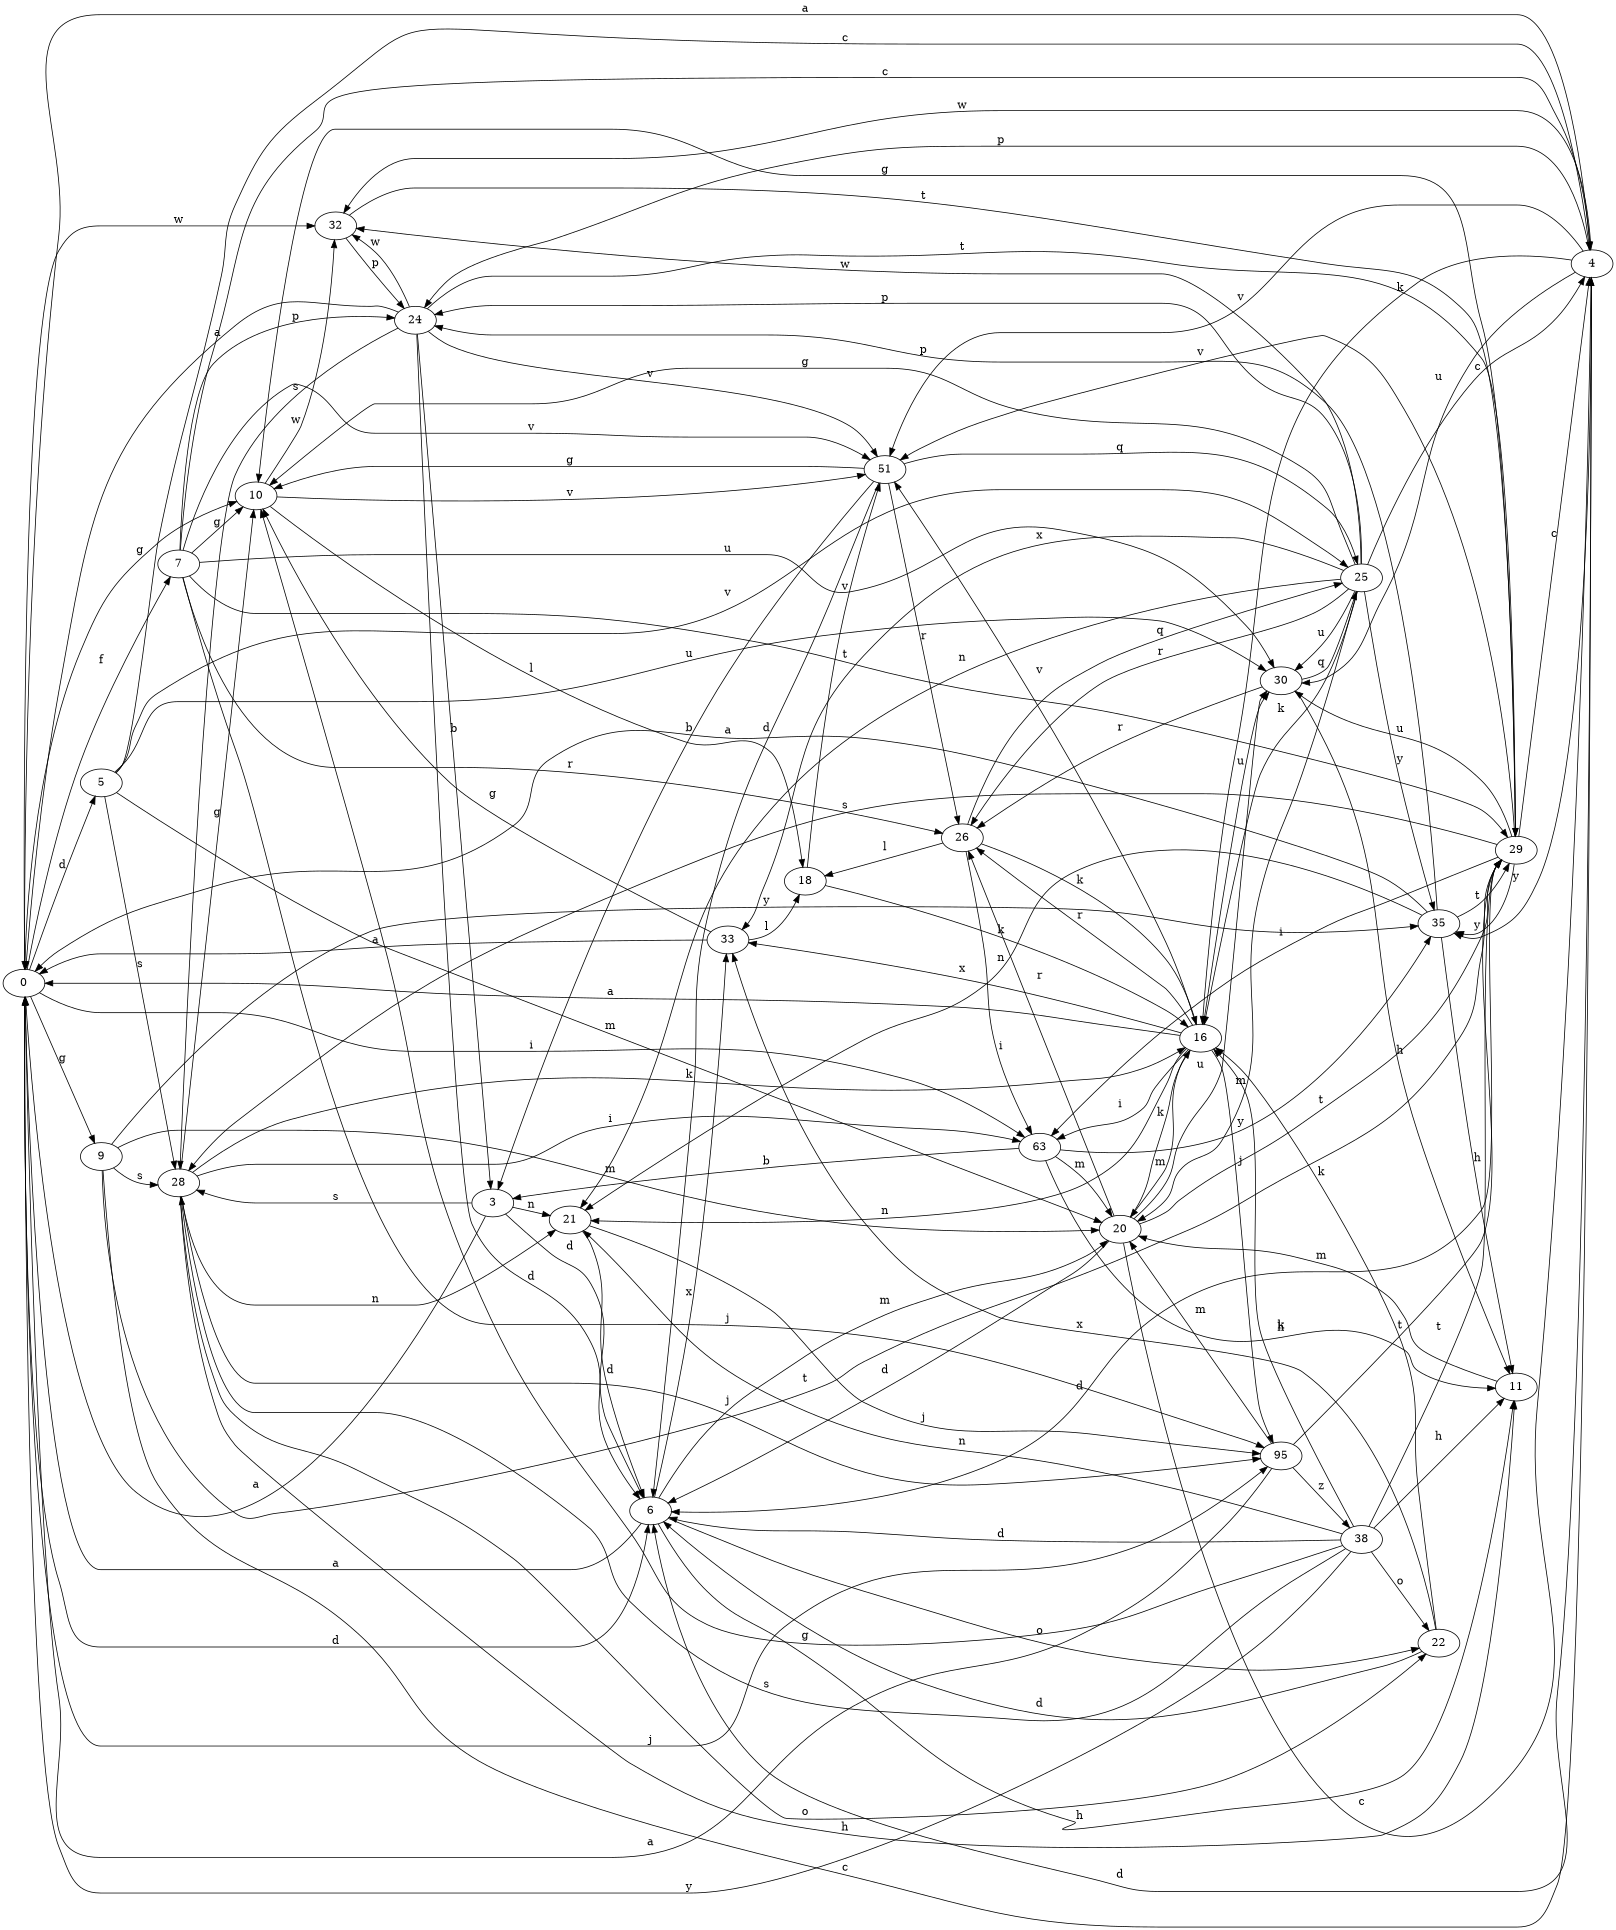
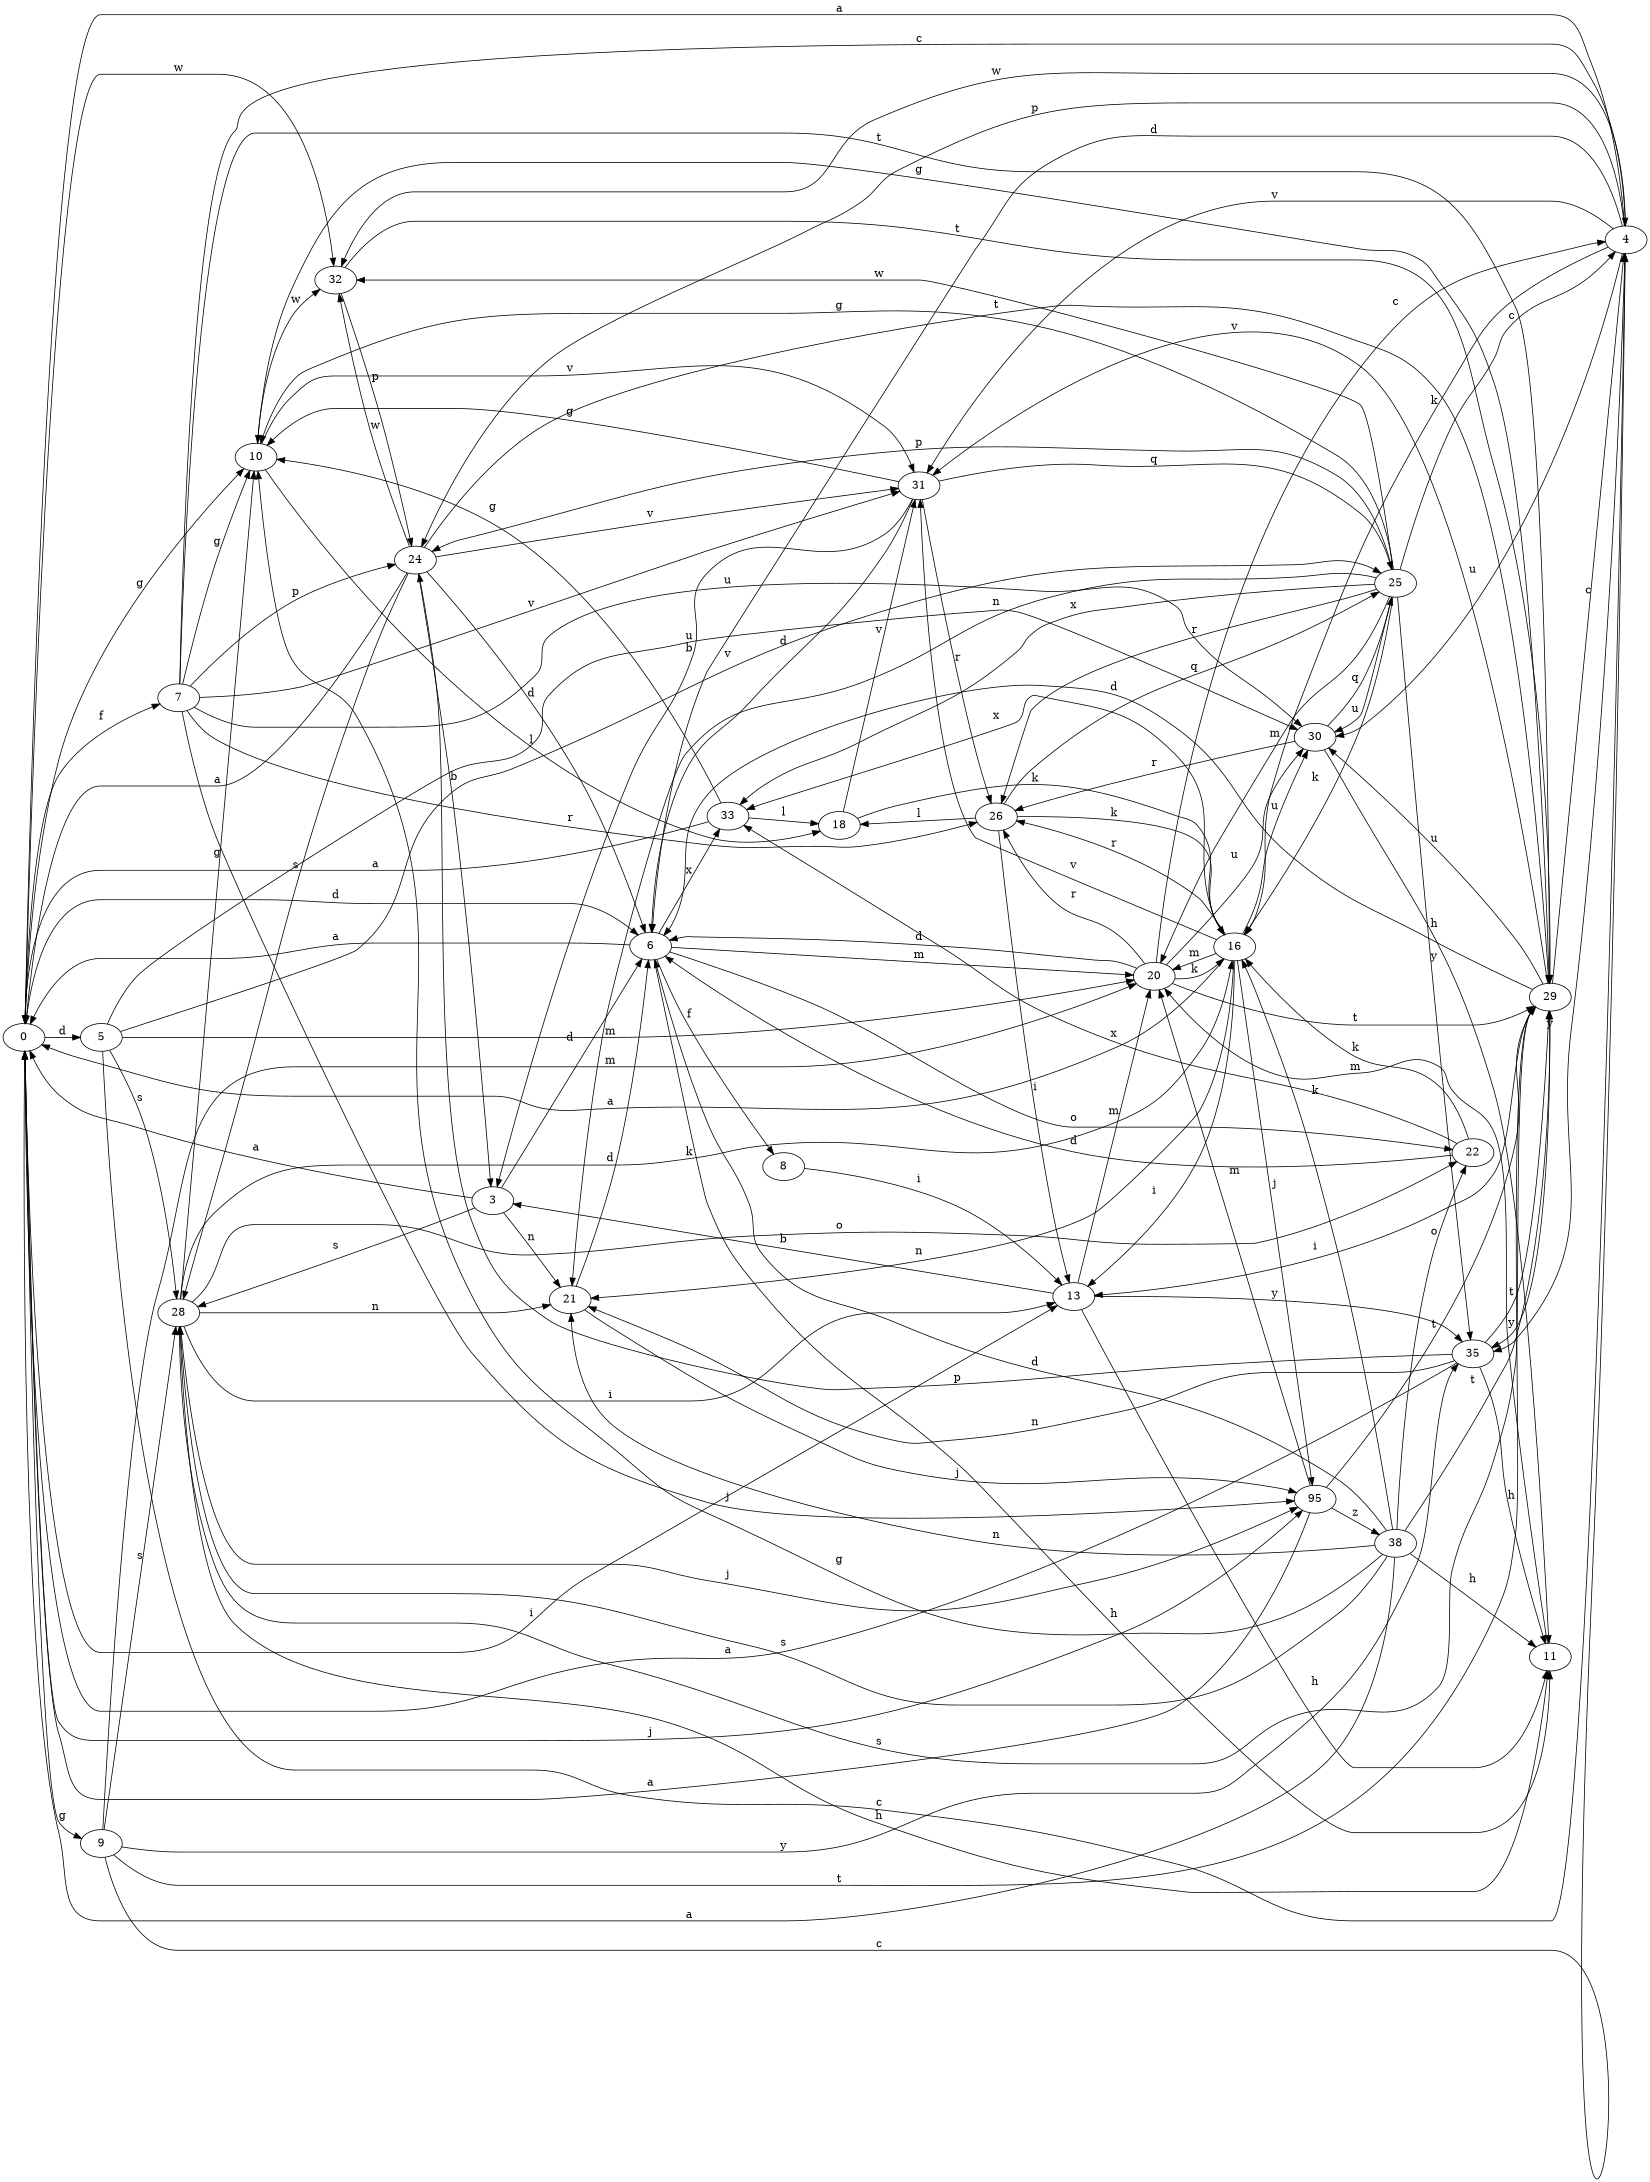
node "51": label "51" -> "31"
node "63": label "63" -> "13"
node "8": added
edge "38" -> "0": label "y" -> "a"
